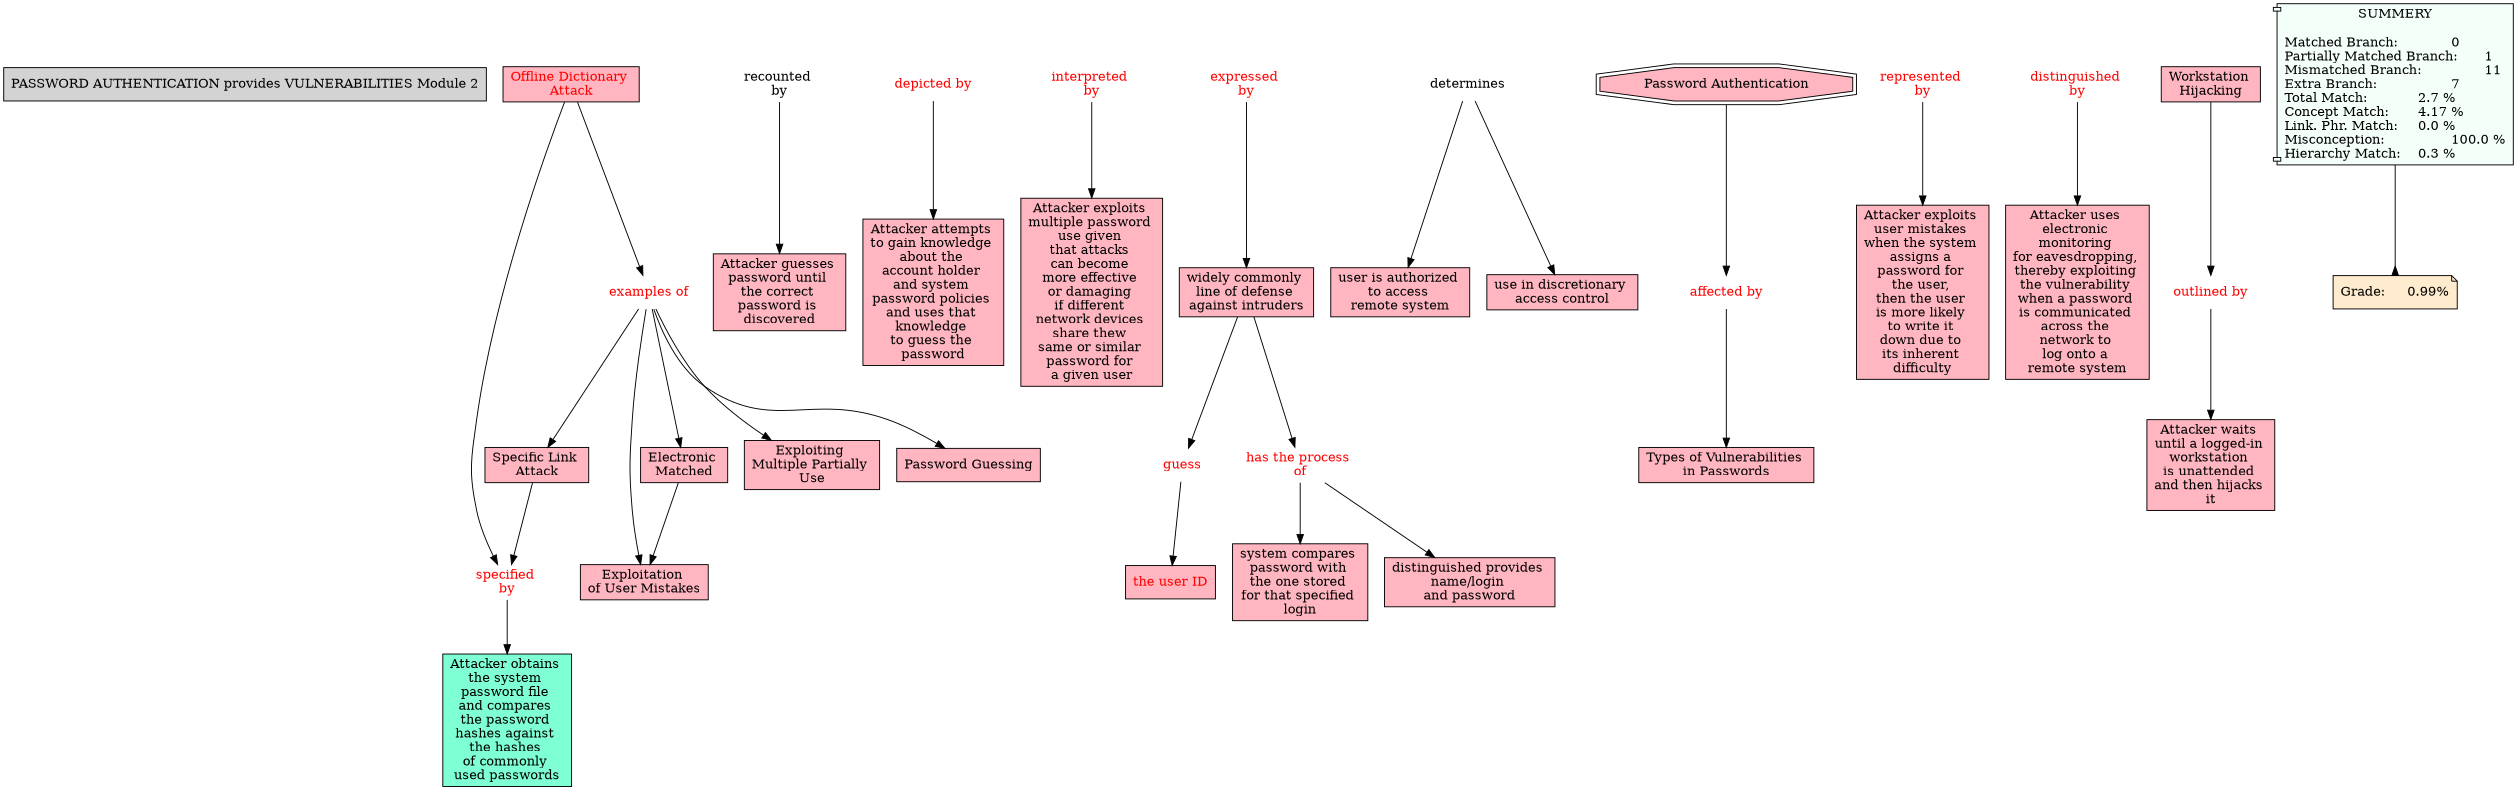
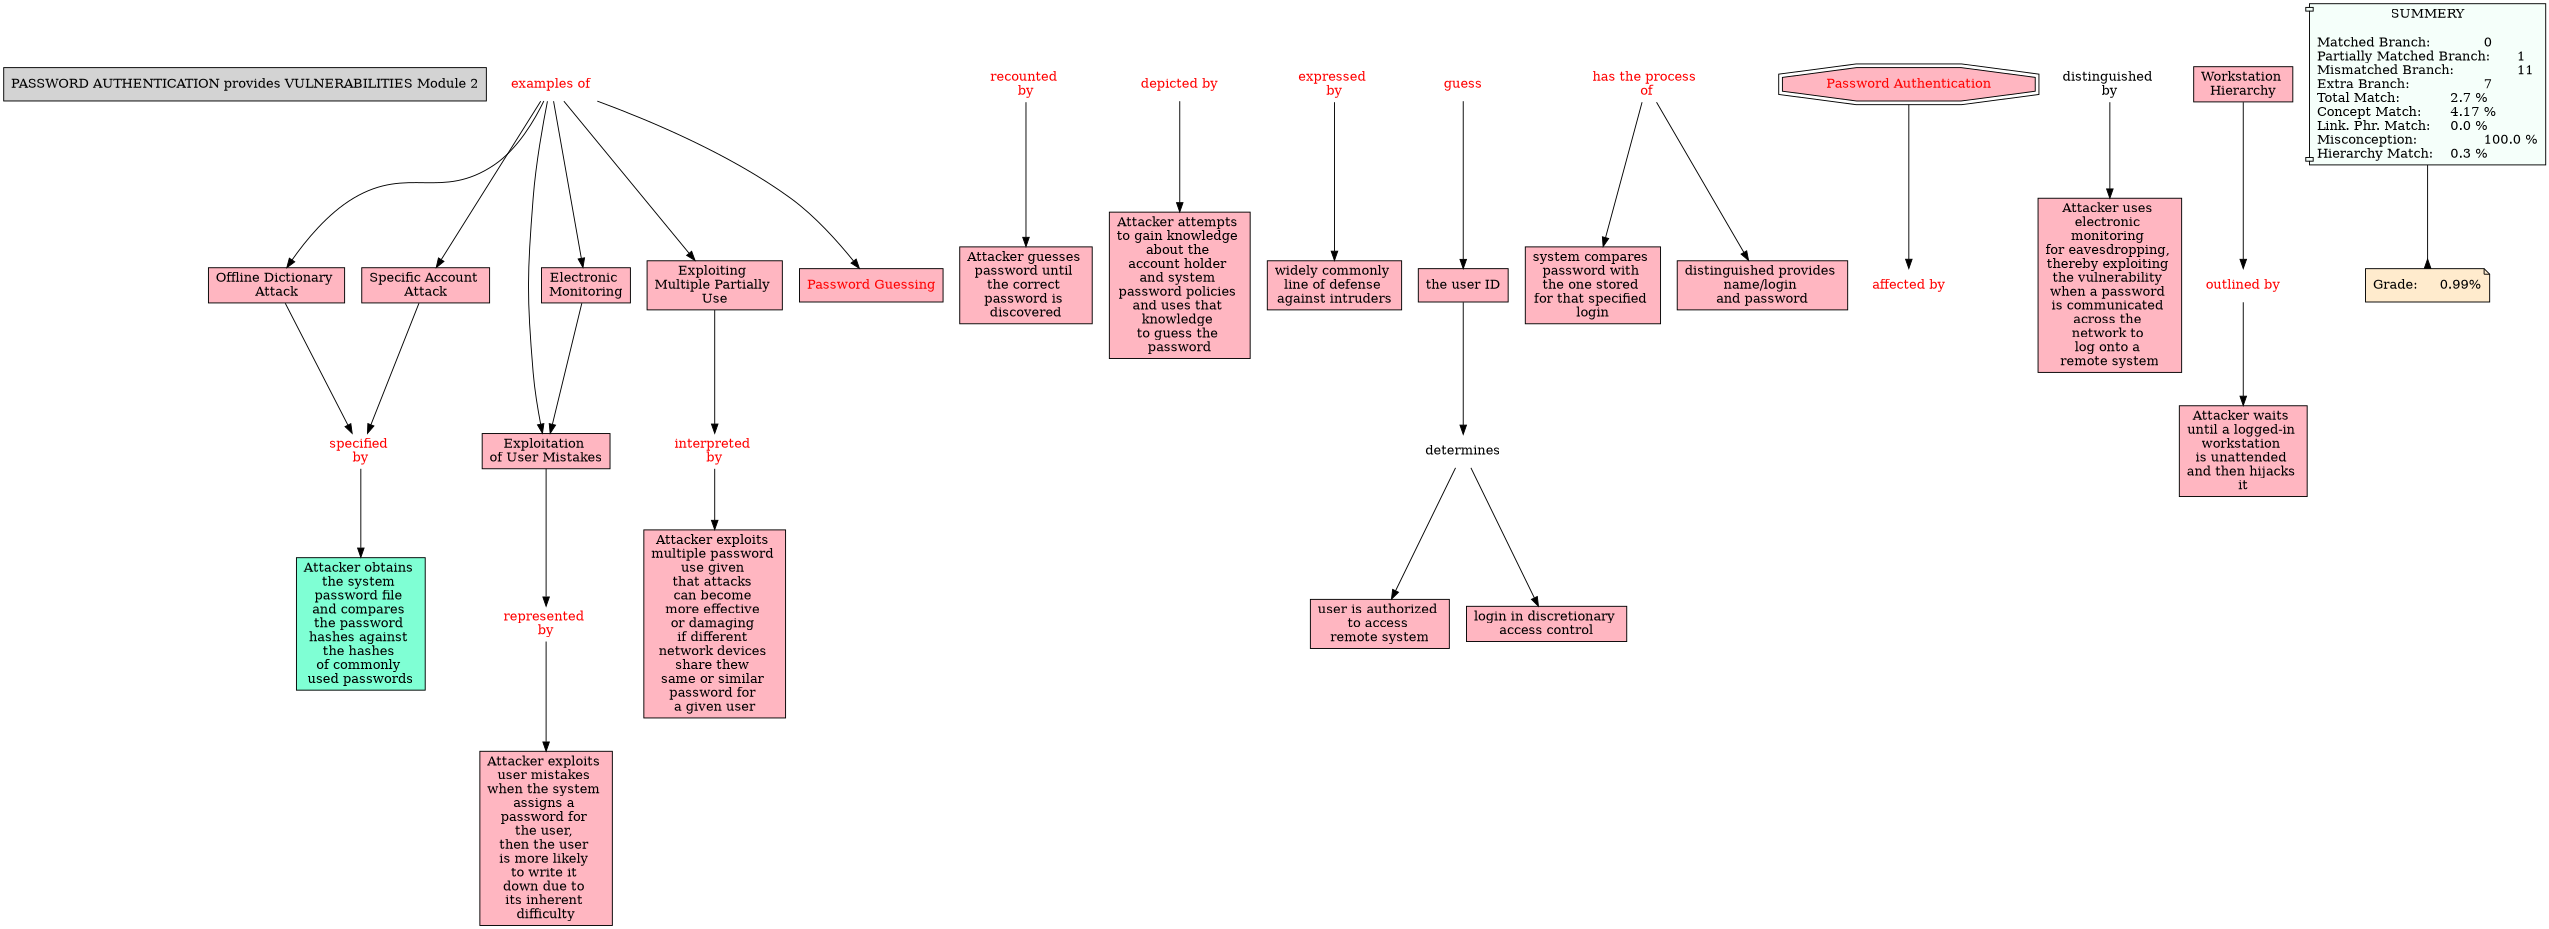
node "Offline Dictionary Attack": fontcolor red -> black
node "recounted by": fontcolor black -> red
node "Password Authentication": fontcolor black -> red
node "distinguished by": fontcolor red -> black
node "Workstation Hijacking": label "Workstation Hijacking" -> "Workstation Hierarchy"
edge "Offline Dictionary Attack" -> "examples of": reversed
node "use in discretionary access control": label "use in discretionary access control" -> "login in discretionary access control"
edge "the user ID" -> "determines": added
edge "Exploiting Multiple Partially Use" -> "interpreted by": added
edge "widely commonly line of defense against intruders" -> "guess": removed
edge "widely commonly line of defense against intruders" -> "has the process of": removed
node "Specific Link Attack": label "Specific Link Attack" -> "Specific Account Attack"
node "Electronic Matched": label "Electronic Matched" -> "Electronic Monitoring"
node "Password Guessing": fontcolor black -> red
node "Types of Vulnerabilities in Passwords": removed
edge "Exploitation of User Mistakes" -> "represented by": added
node "the user ID": fontcolor red -> black
